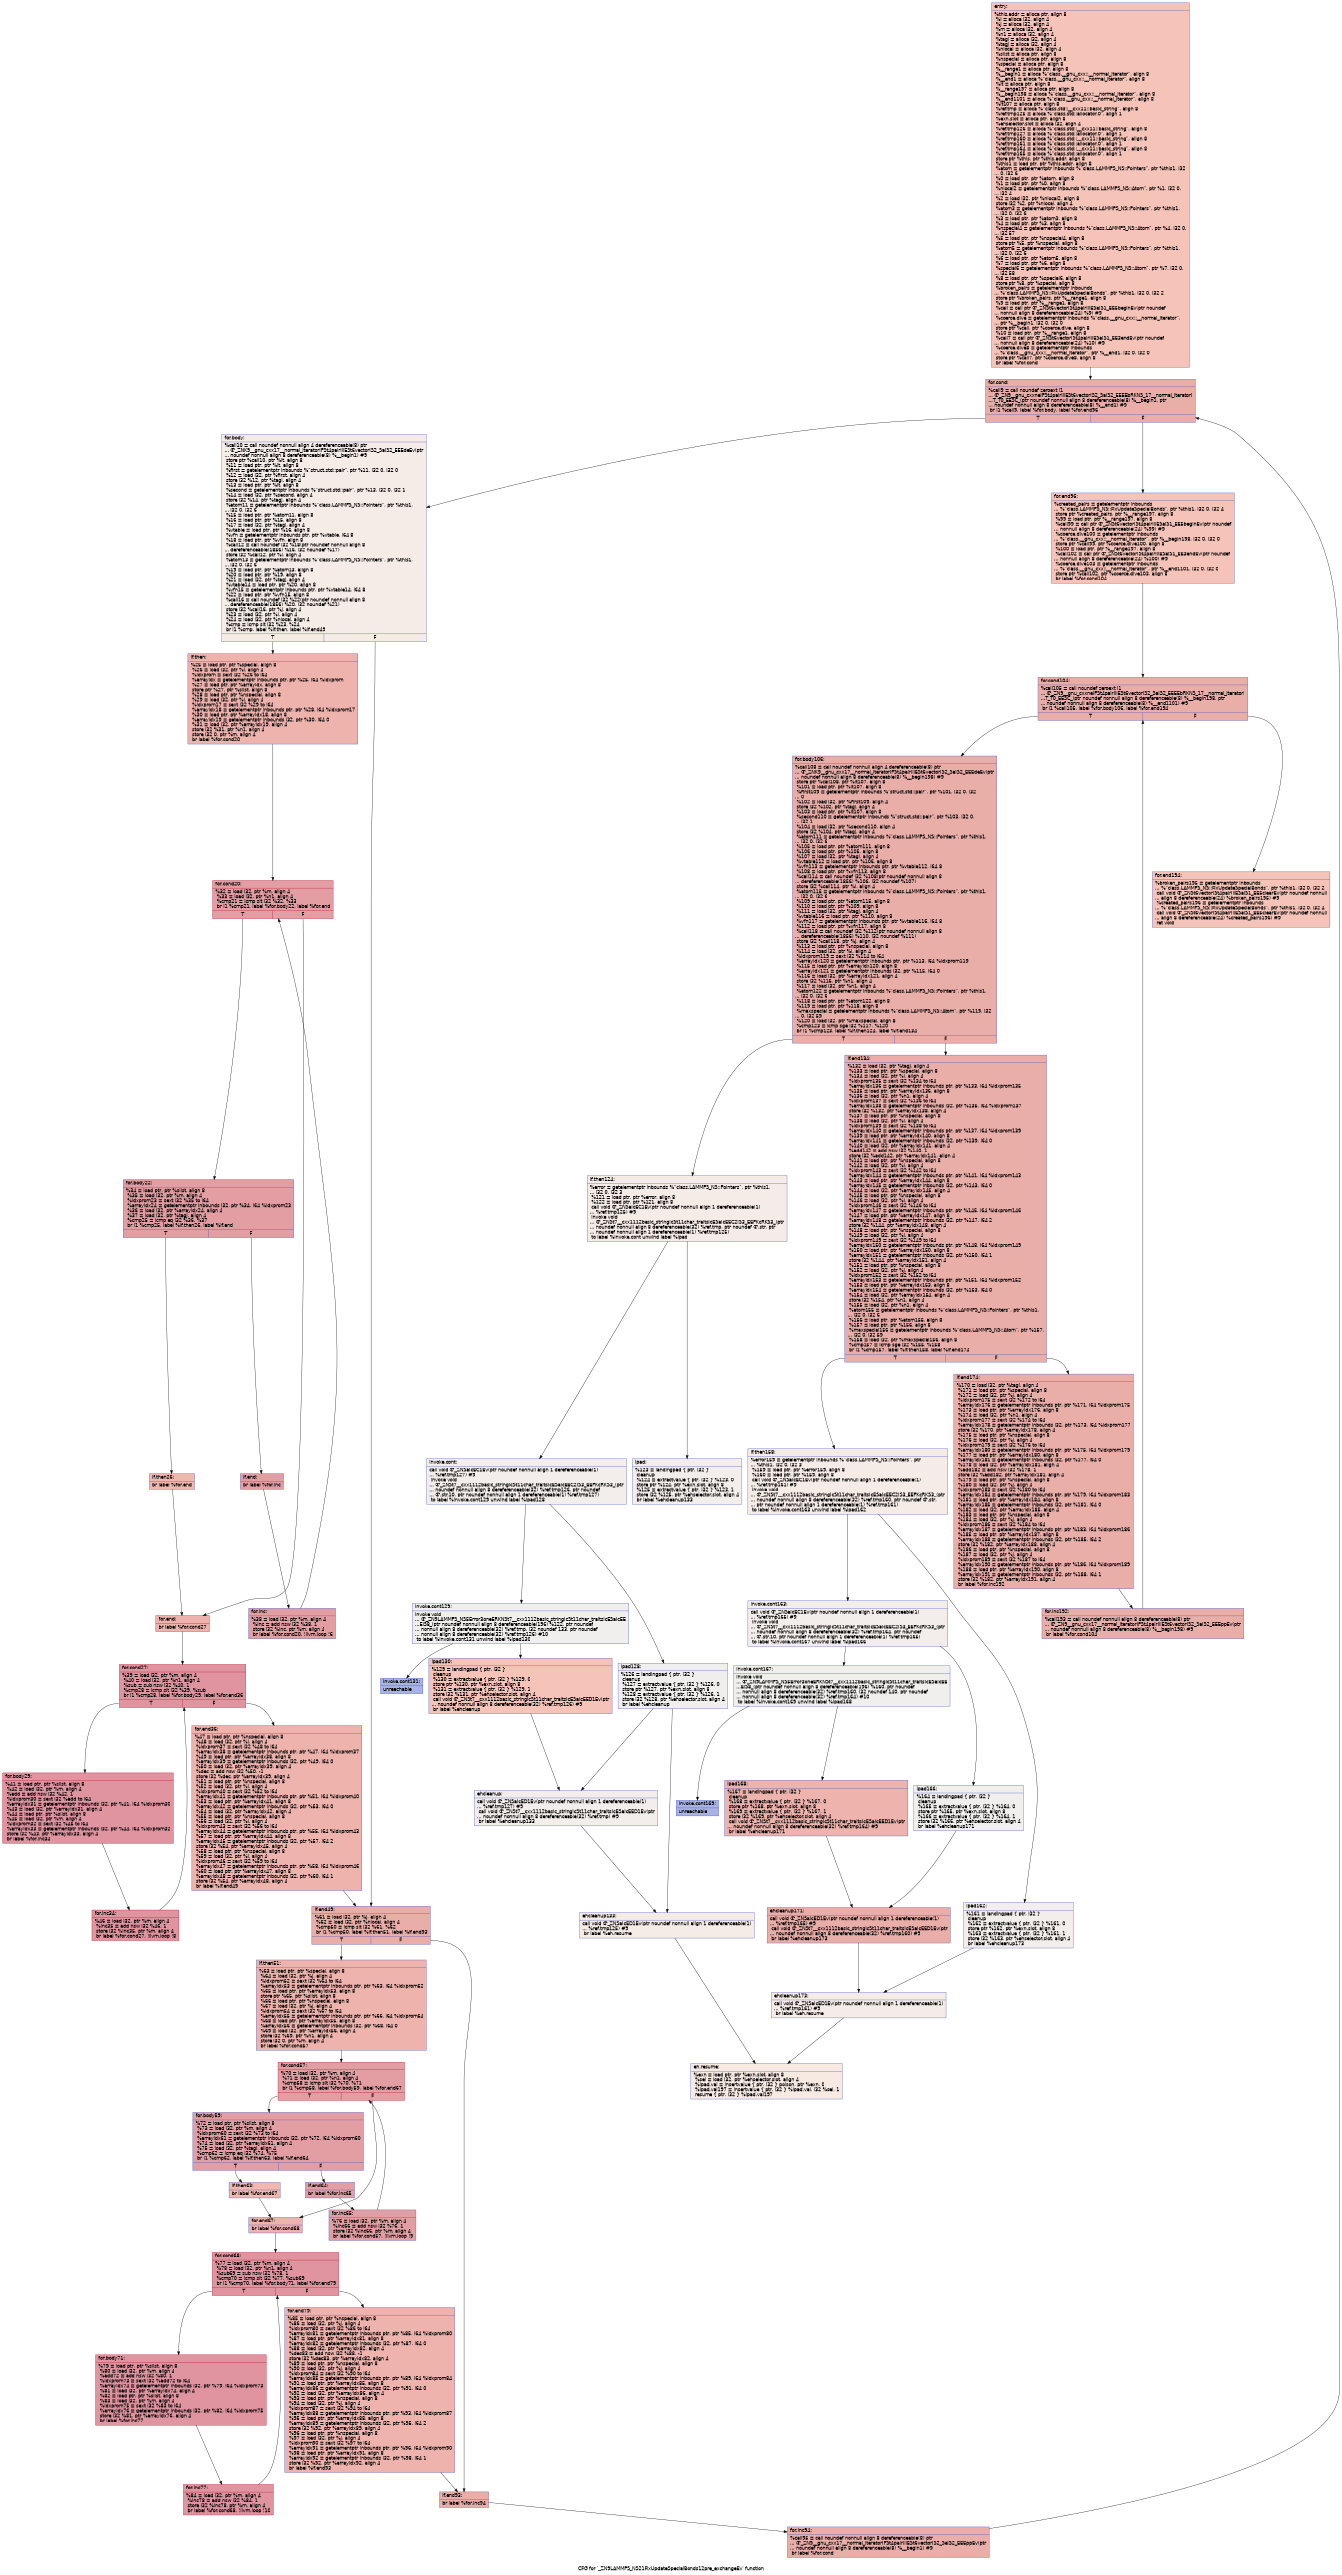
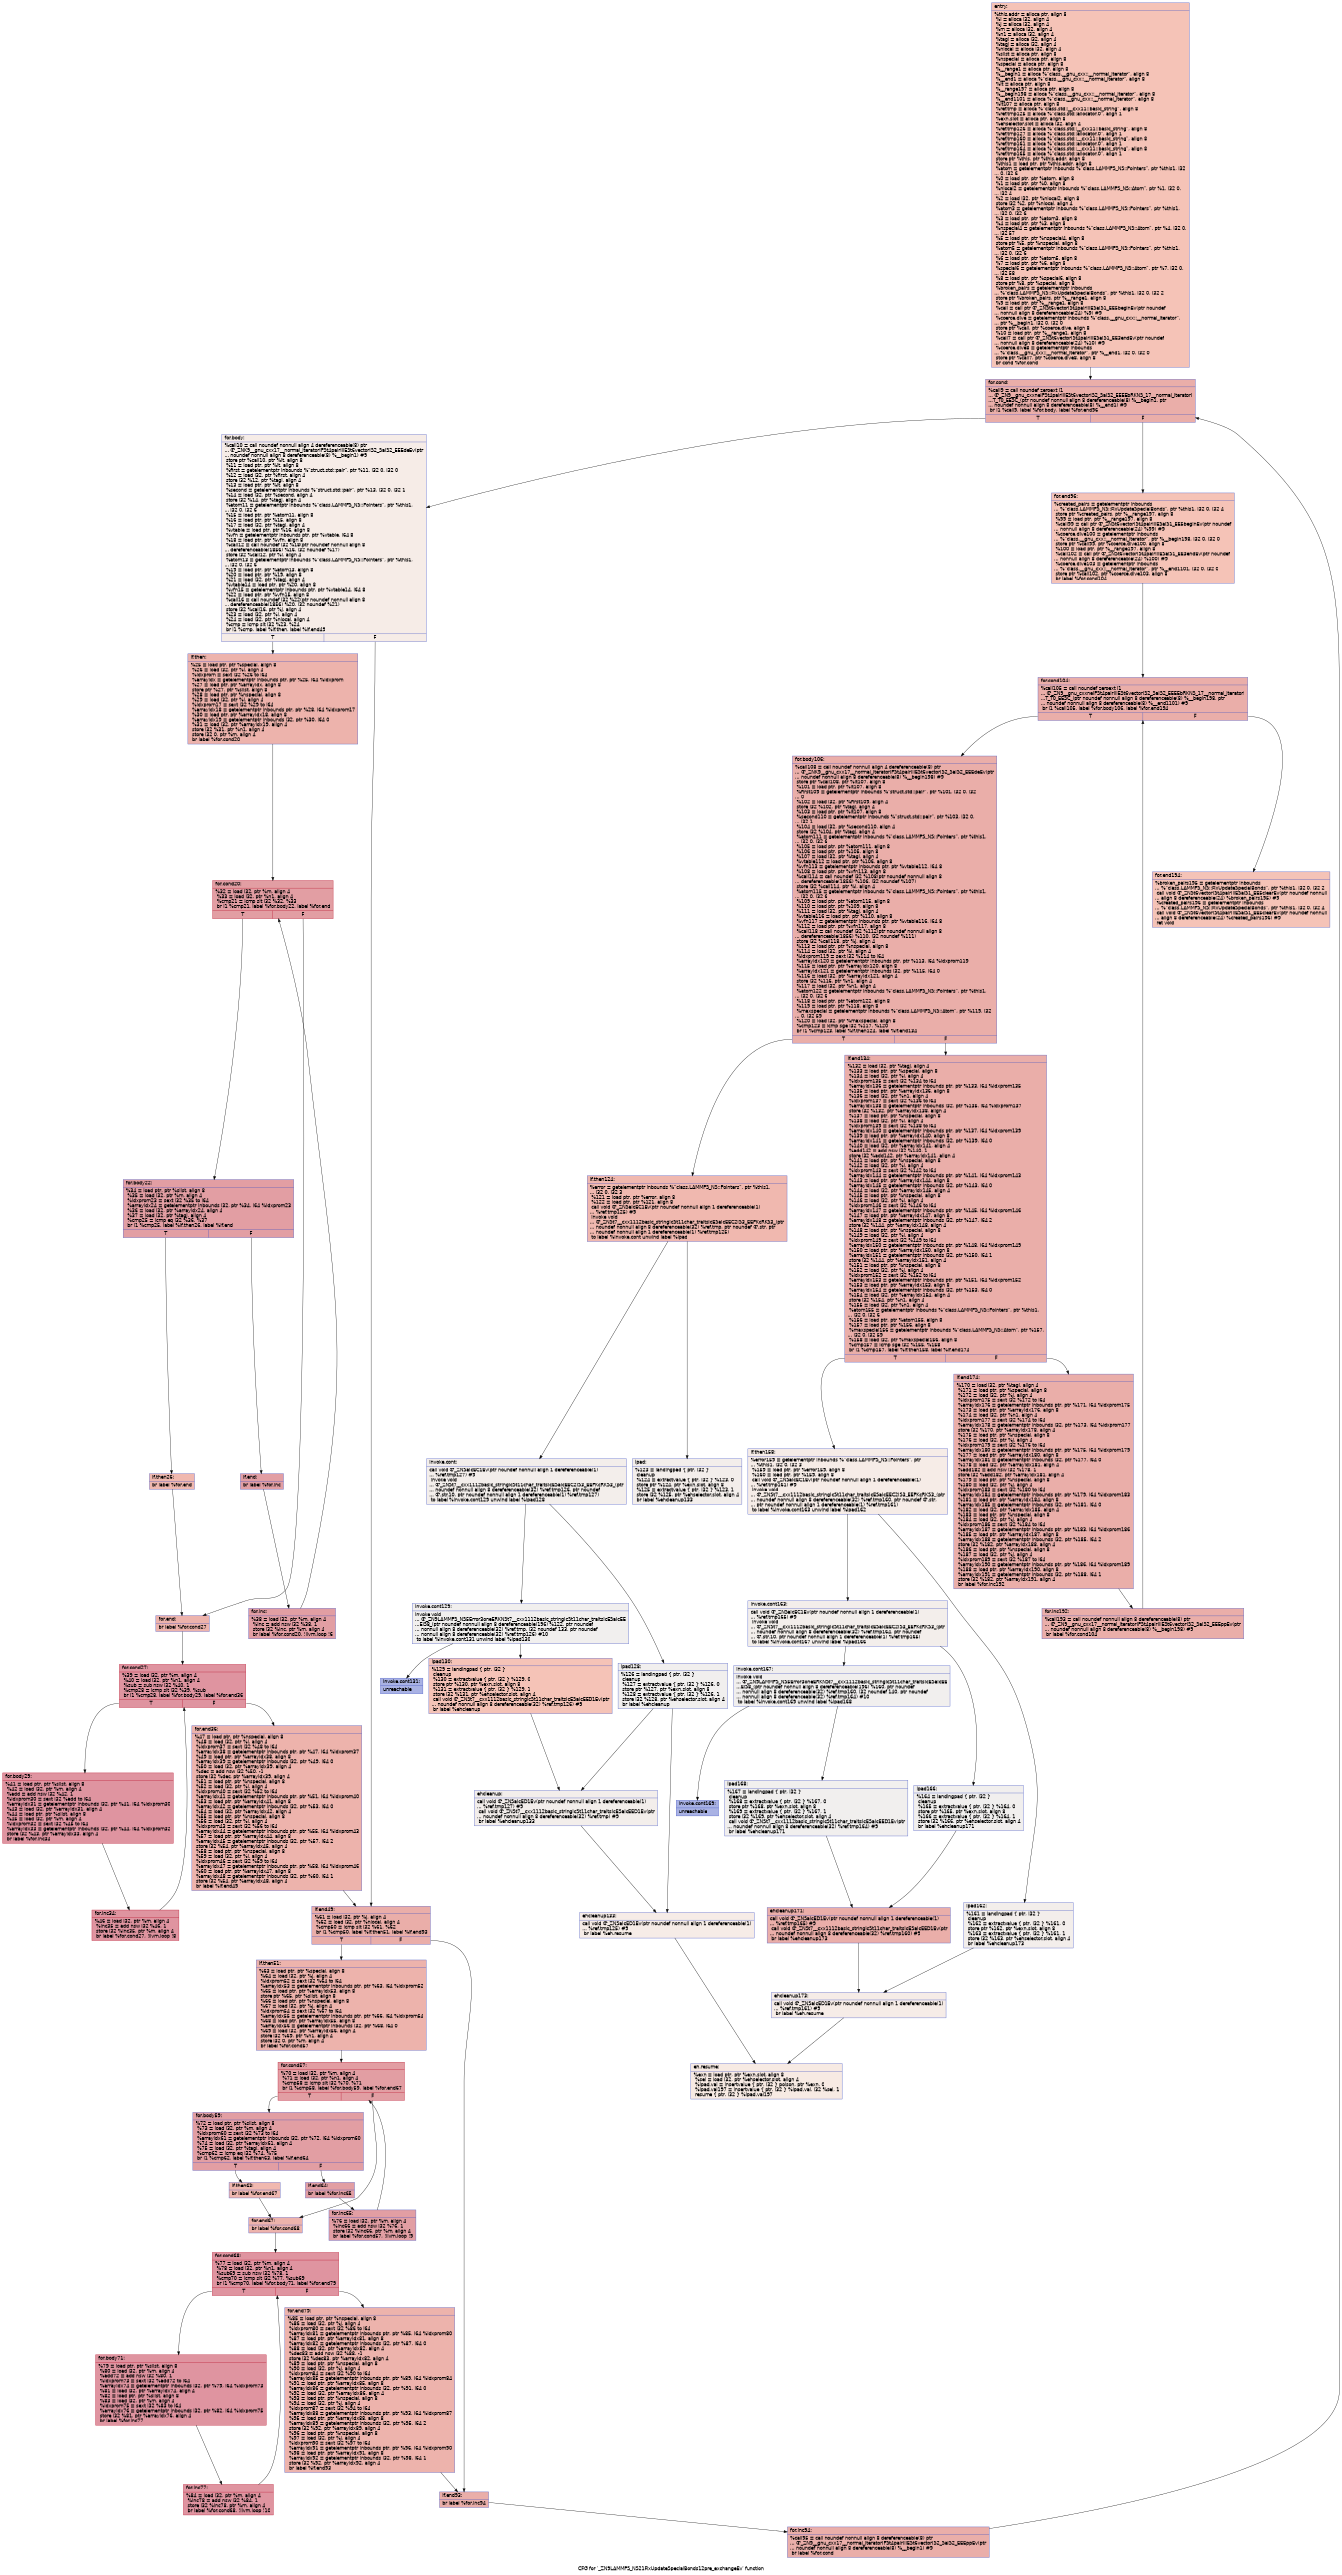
node "entry:": text "br label %for.cond" -> "br cond %for.cond"
node "if.then124:": fillcolor #ead5c970 -> #dc5d4a70
node "for.end:": color #b70d28ff -> #3d50c3ff
node "lpad168:": fillcolor #d6524470 -> #e0dbd870
